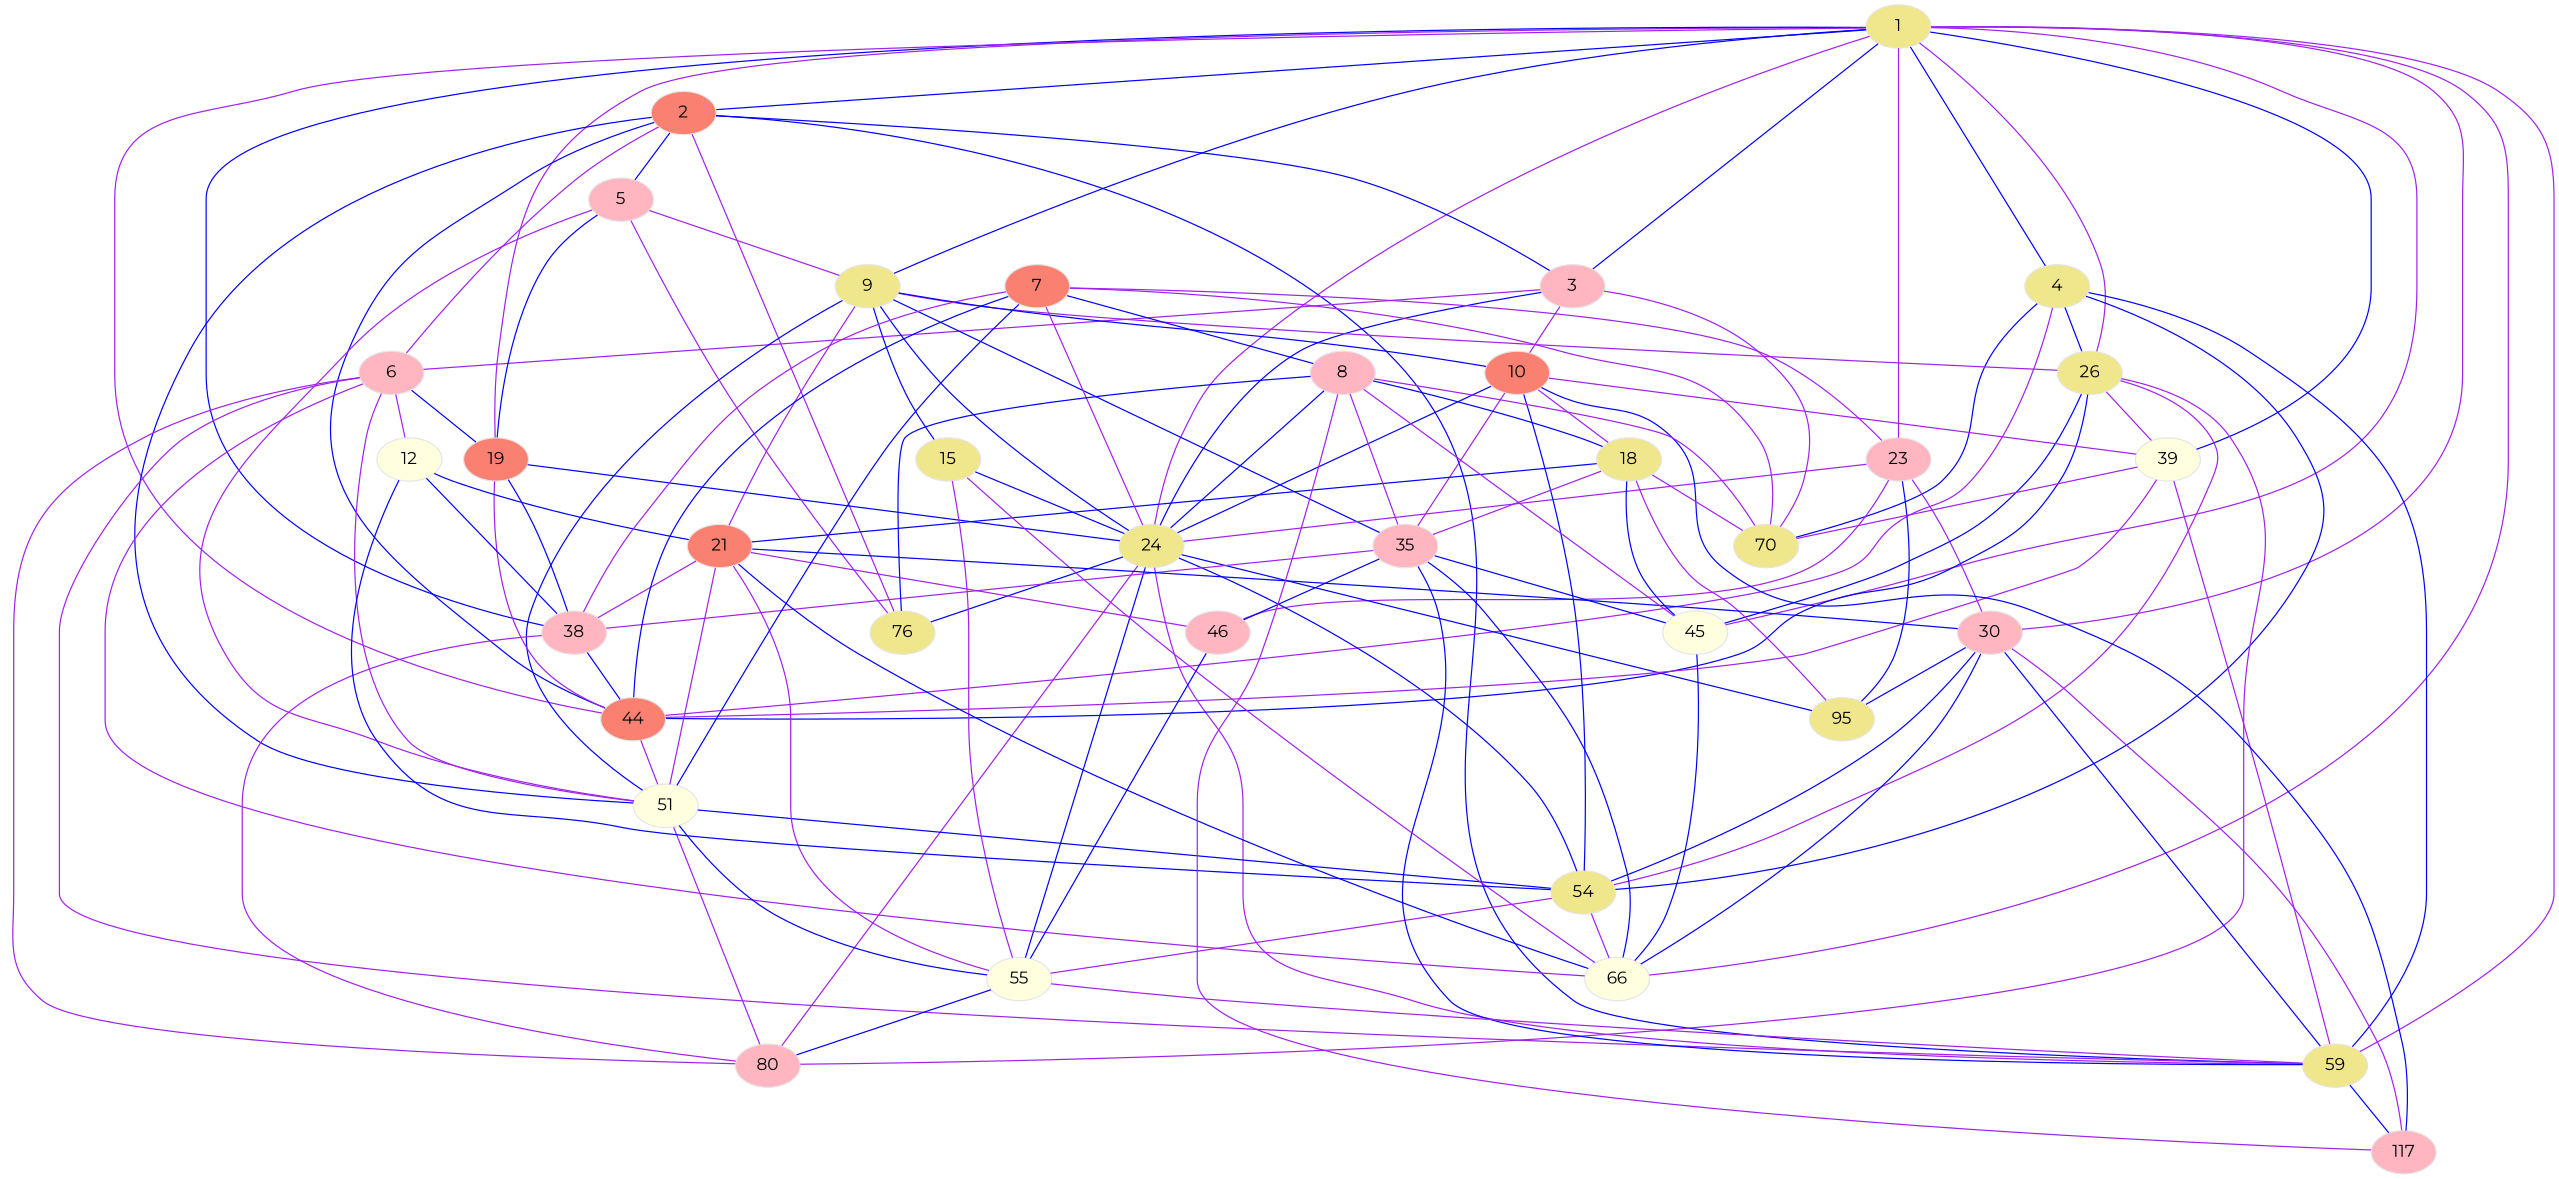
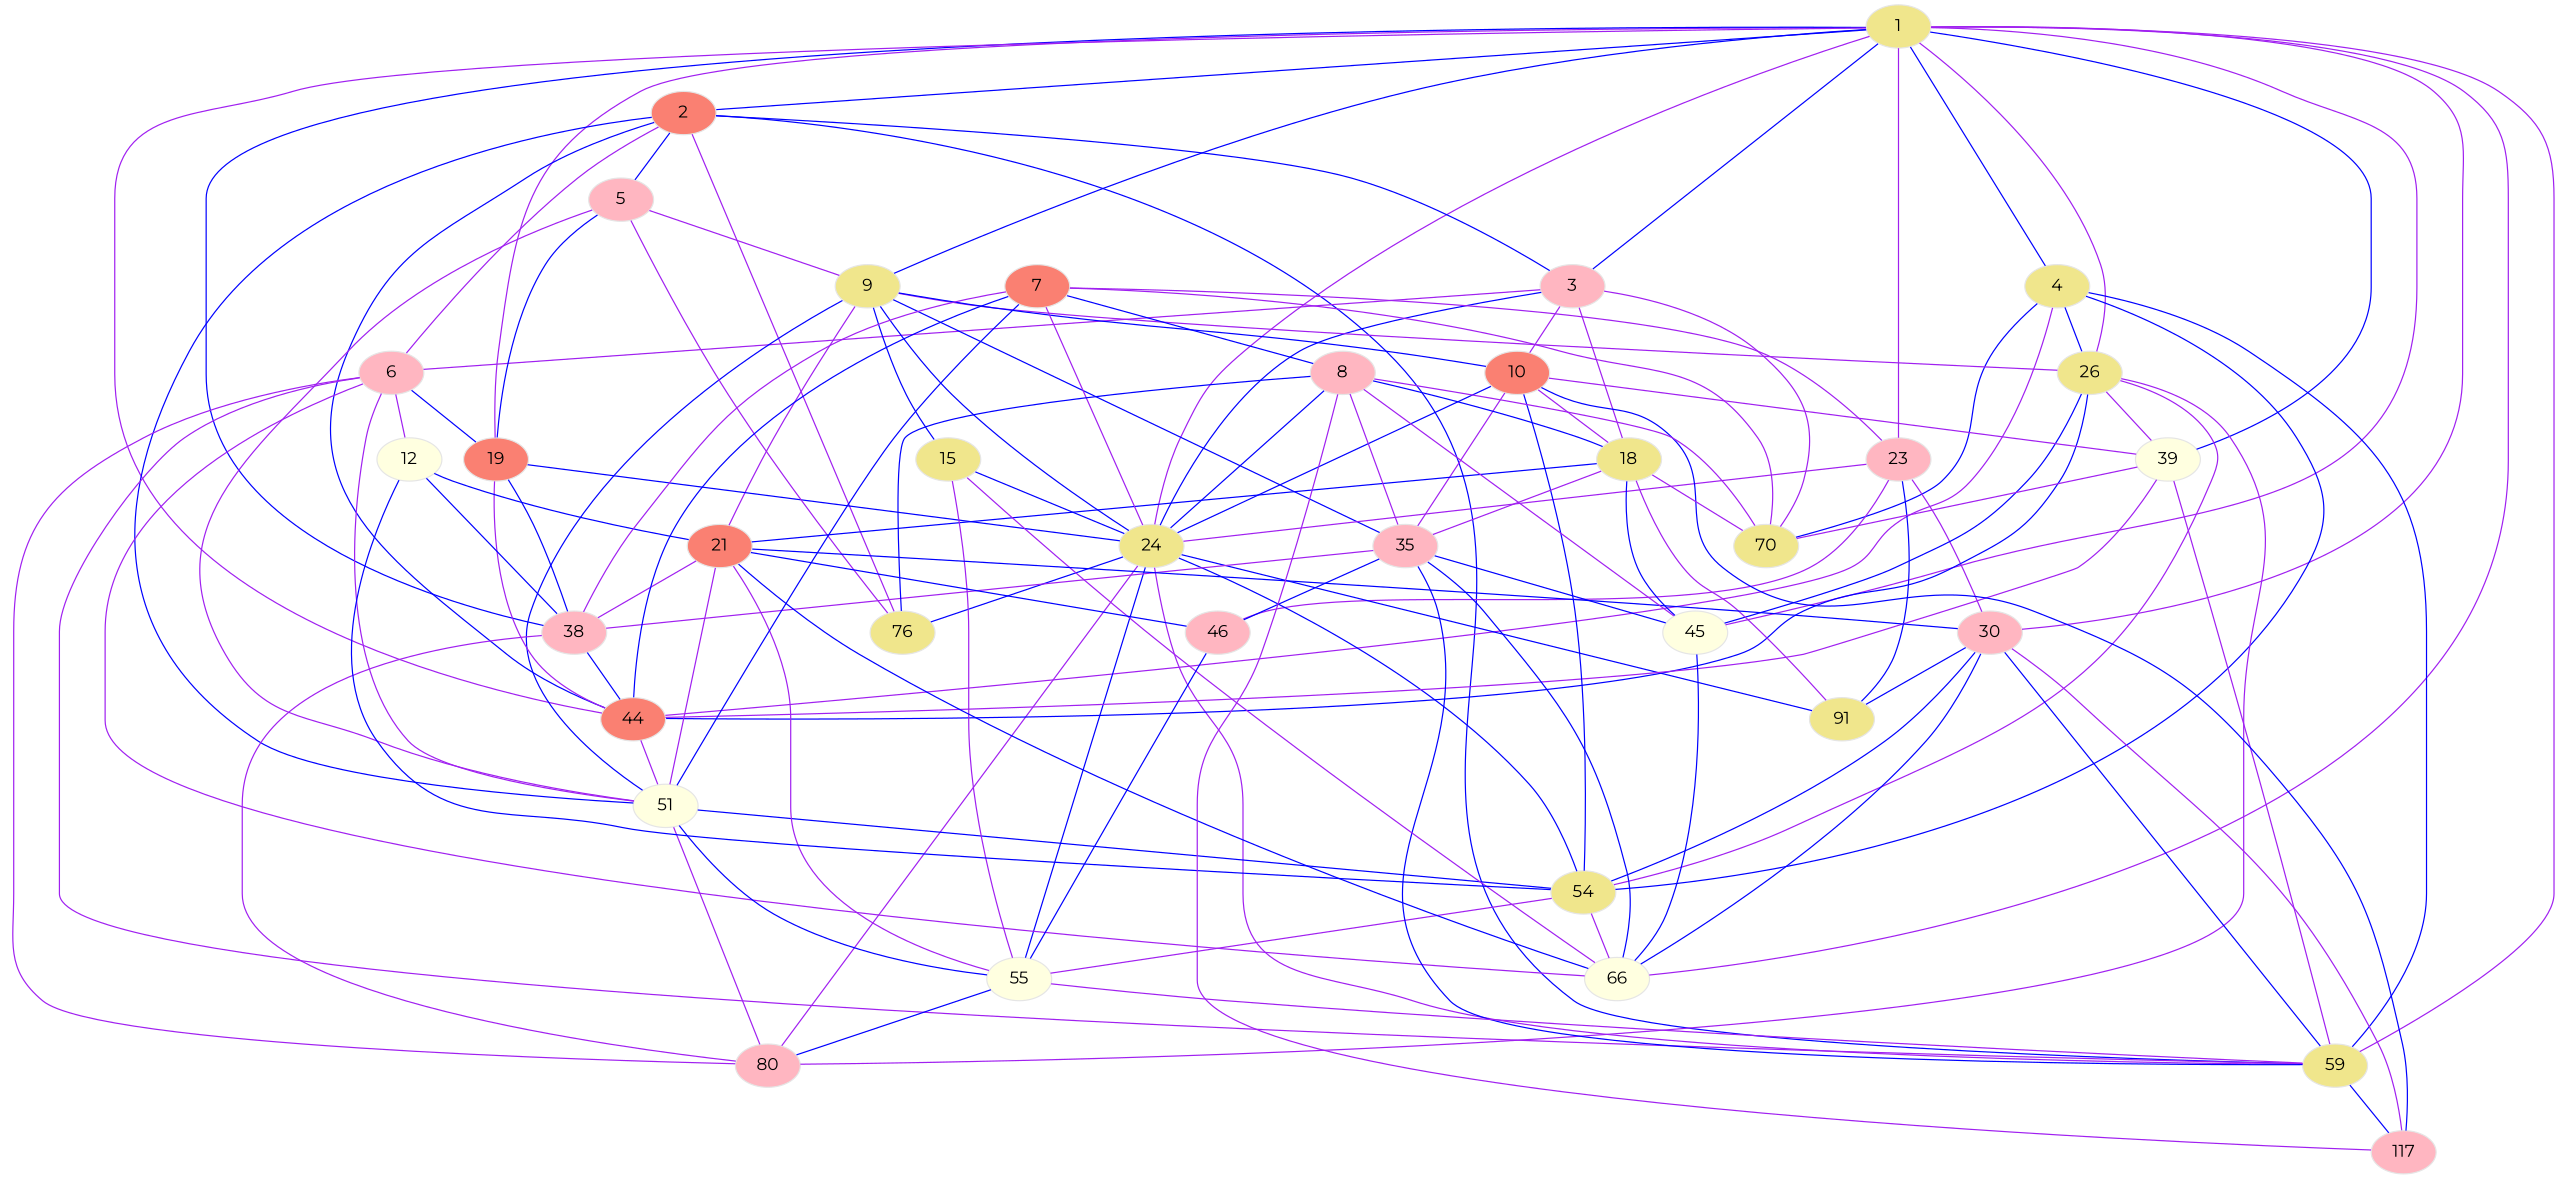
edge "3" -- "18": added
edge "21" -- "46": color purple -> blue
node "95": label "95" -> "91"
